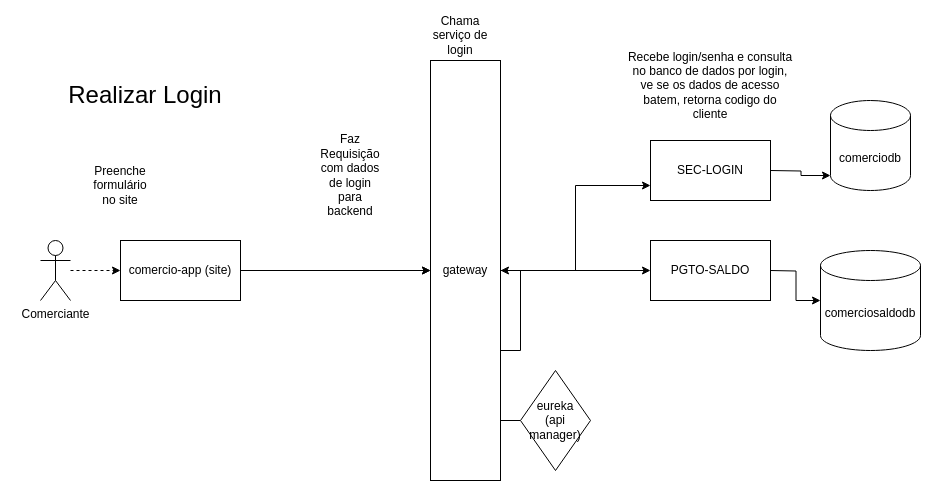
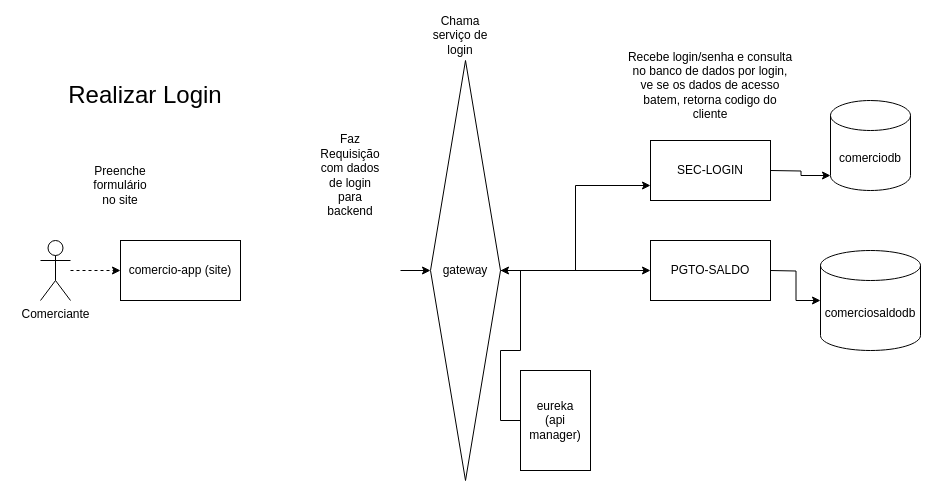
edge "comercio-app (site)" -> "gateway": removed
node "gateway": shape rectangle -> diamond
node "eureka (api manager)": shape diamond -> rectangle
